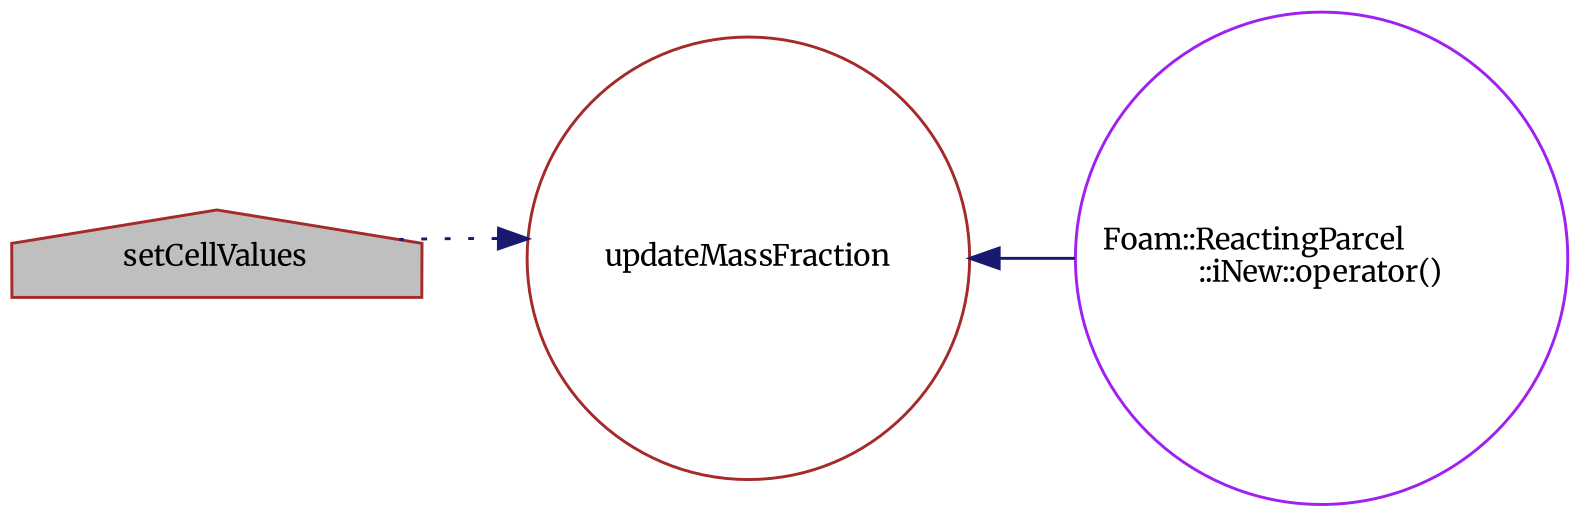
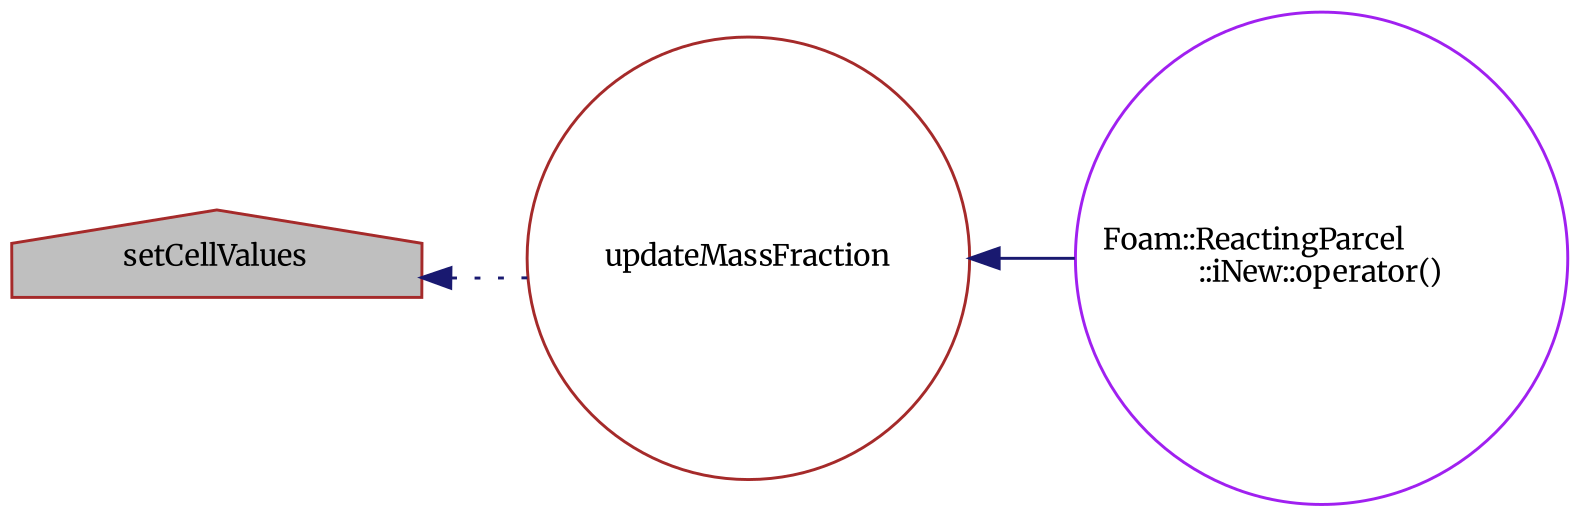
edge "setCellValues" -> "updateMassFraction": reversed
